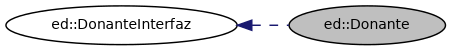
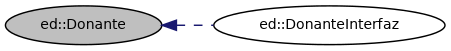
edge "ed::Donante" -> "ed::DonanteInterfaz": reversed
